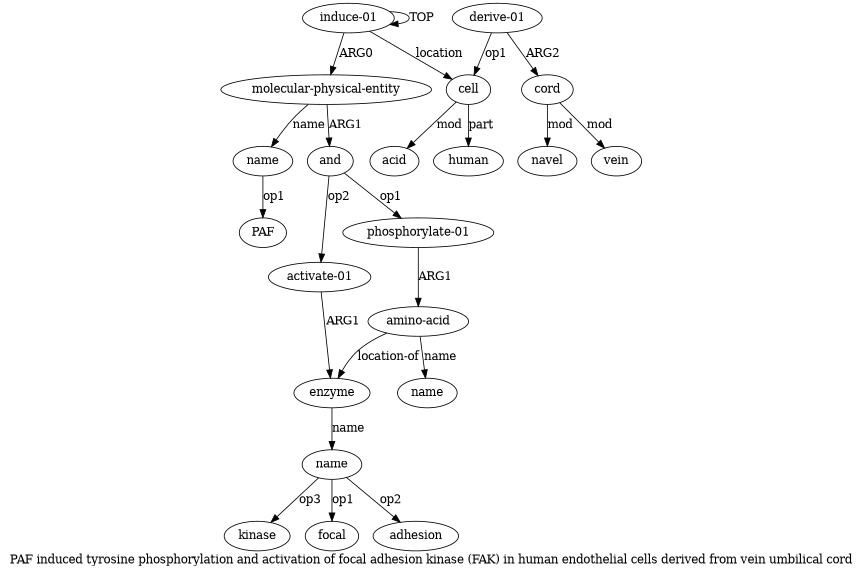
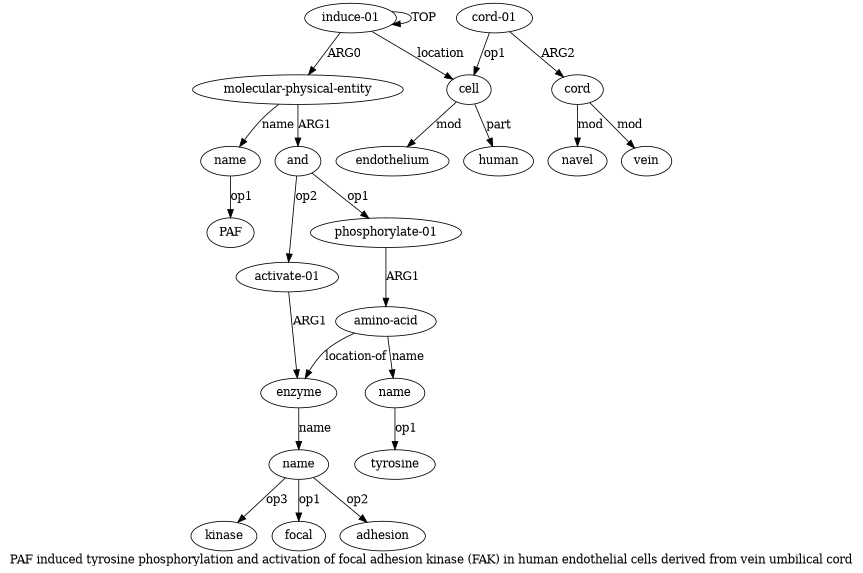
node "derive-01": label "derive-01" -> "cord-01"
node "acid": label "acid" -> "endothelium"
node "tyrosine": added
